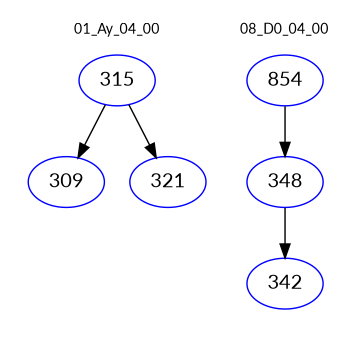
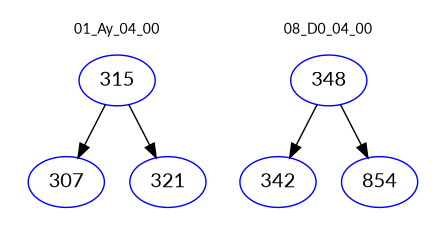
edge "854" -> "348": reversed
node "309": label "309" -> "307"
